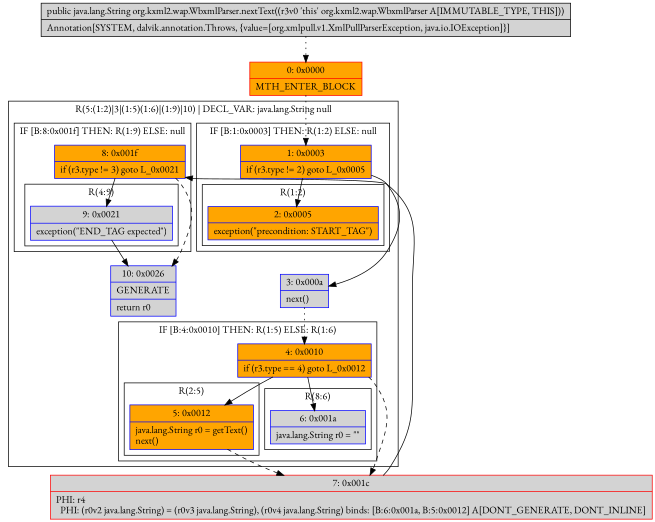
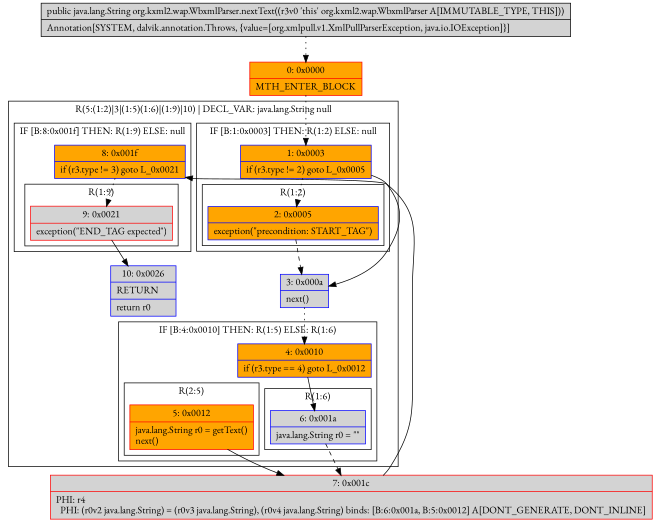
edge "8: 0x001f" -> "9: 0x0021": style solid -> dotted
edge "1: 0x0003" -> "2: 0x0005": style solid -> dotted
cluster "R(4:9)": label "R(4:9)" -> "R(1:9)"
node "9: 0x0021": color blue -> red
edge "8: 0x001f" -> "10: 0x0026": removed
edge "2: 0x0005" -> "3: 0x000a": added
node "10: 0x0026": text "GENERATE" -> "RETURN"
edge "4: 0x0010" -> "5: 0x0012": removed
cluster "R(8:6)": label "R(8:6)" -> "R(1:6)"
edge "4: 0x0010" -> "7: 0x001c": now "6: 0x001a" -> "7: 0x001c"
node "5: 0x0012": color blue -> red
edge "5: 0x0012" -> "7: 0x001c": style dashed -> solid
